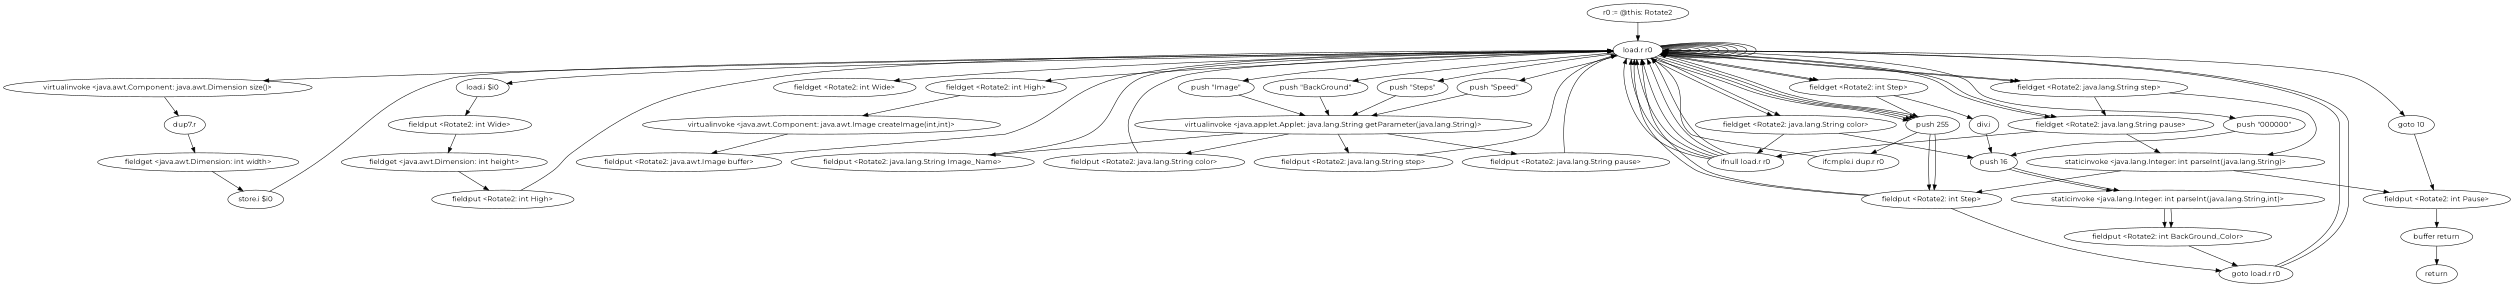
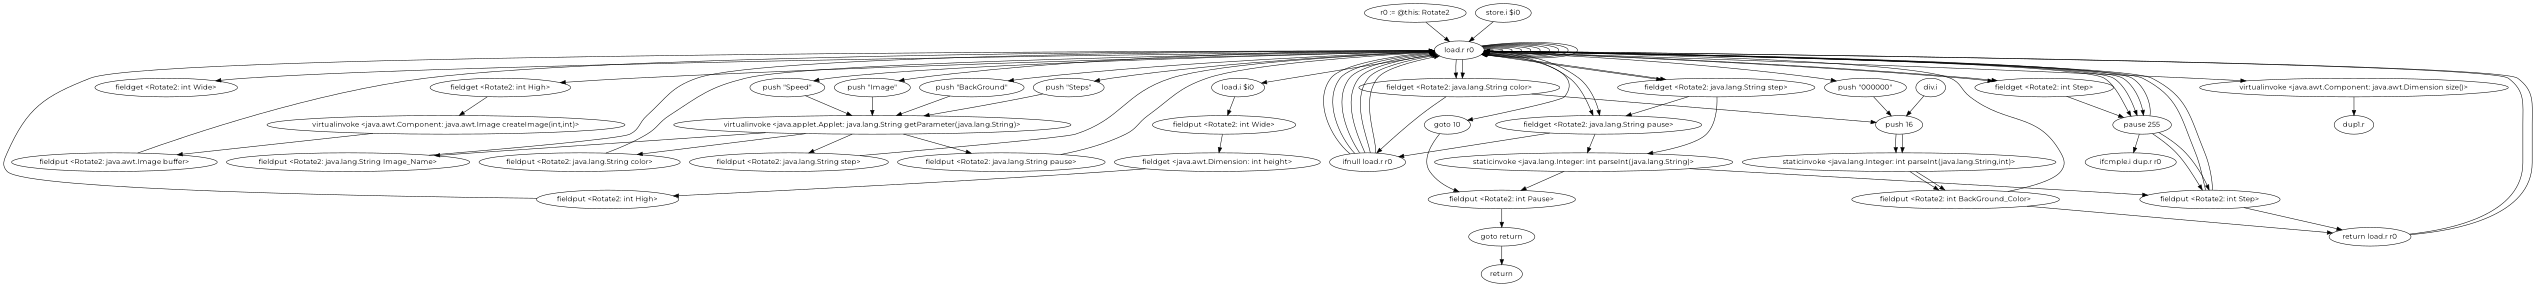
edge "fieldget <Rotate2: int Step>" -> "div.i": removed
node "dup7.r": label "dup7.r" -> "dup1.r"
node "push 255": label "push 255" -> "pause 255"
edge "ifcmple.i dup.r r0" -> "load.r r0": now "fieldput <Rotate2: int BackGround_Color>" -> "load.r r0"
node "fieldget <java.awt.Dimension: int width>": removed
node "buffer return": label "buffer return" -> "goto return"
node "goto load.r r0": label "goto load.r r0" -> "return load.r r0"
